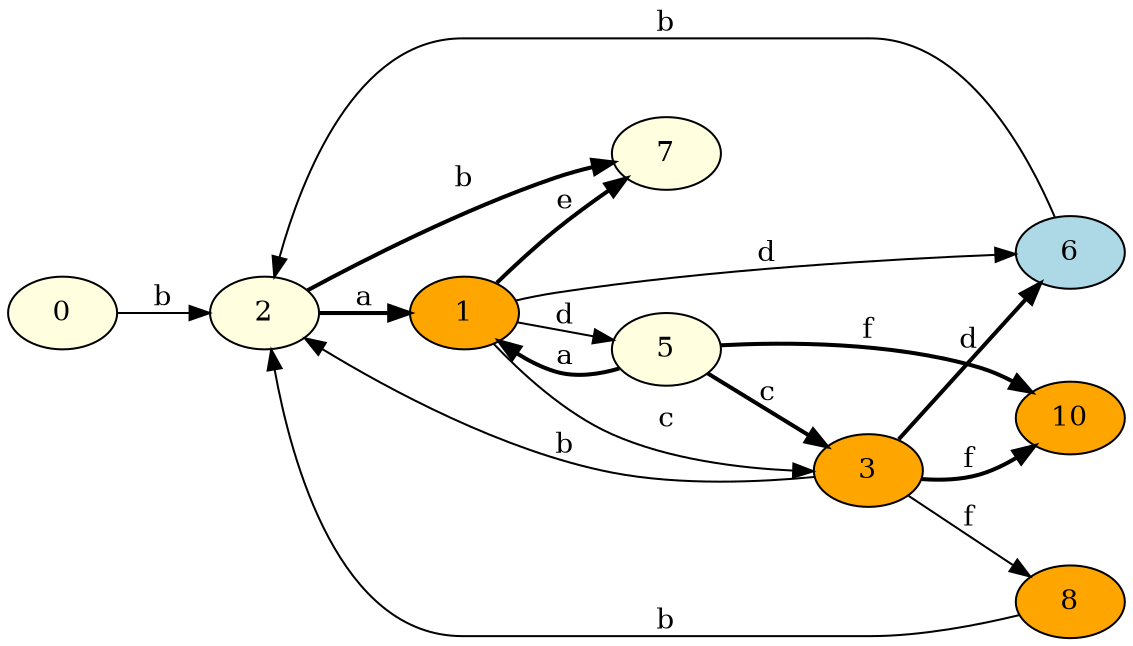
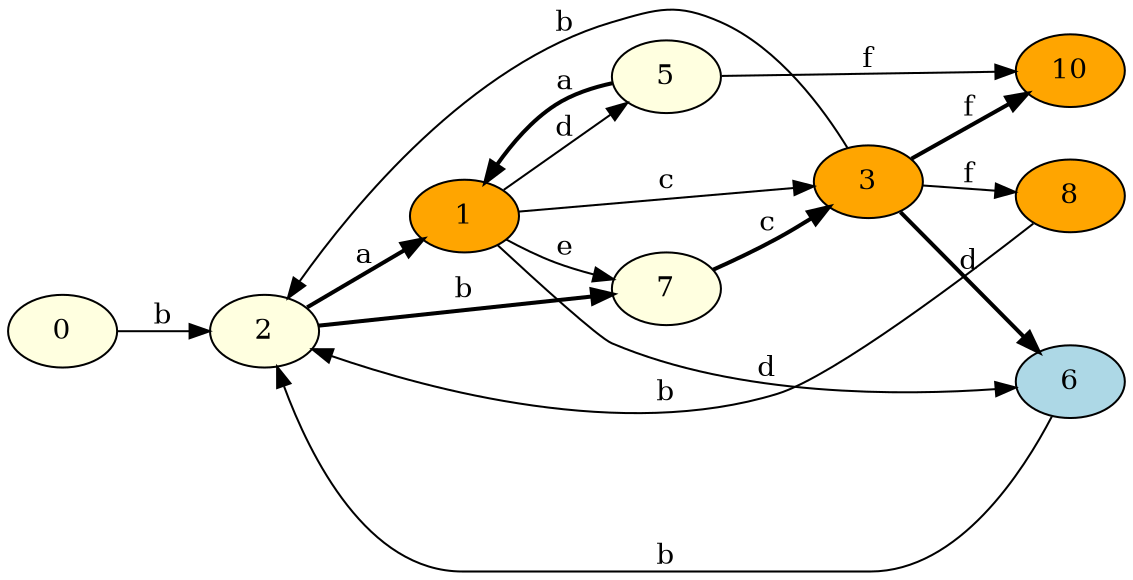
edge "1" -> "7": style bold -> solid
edge "5" -> "10": style bold -> solid
edge "5" -> "3": now "7" -> "3"
